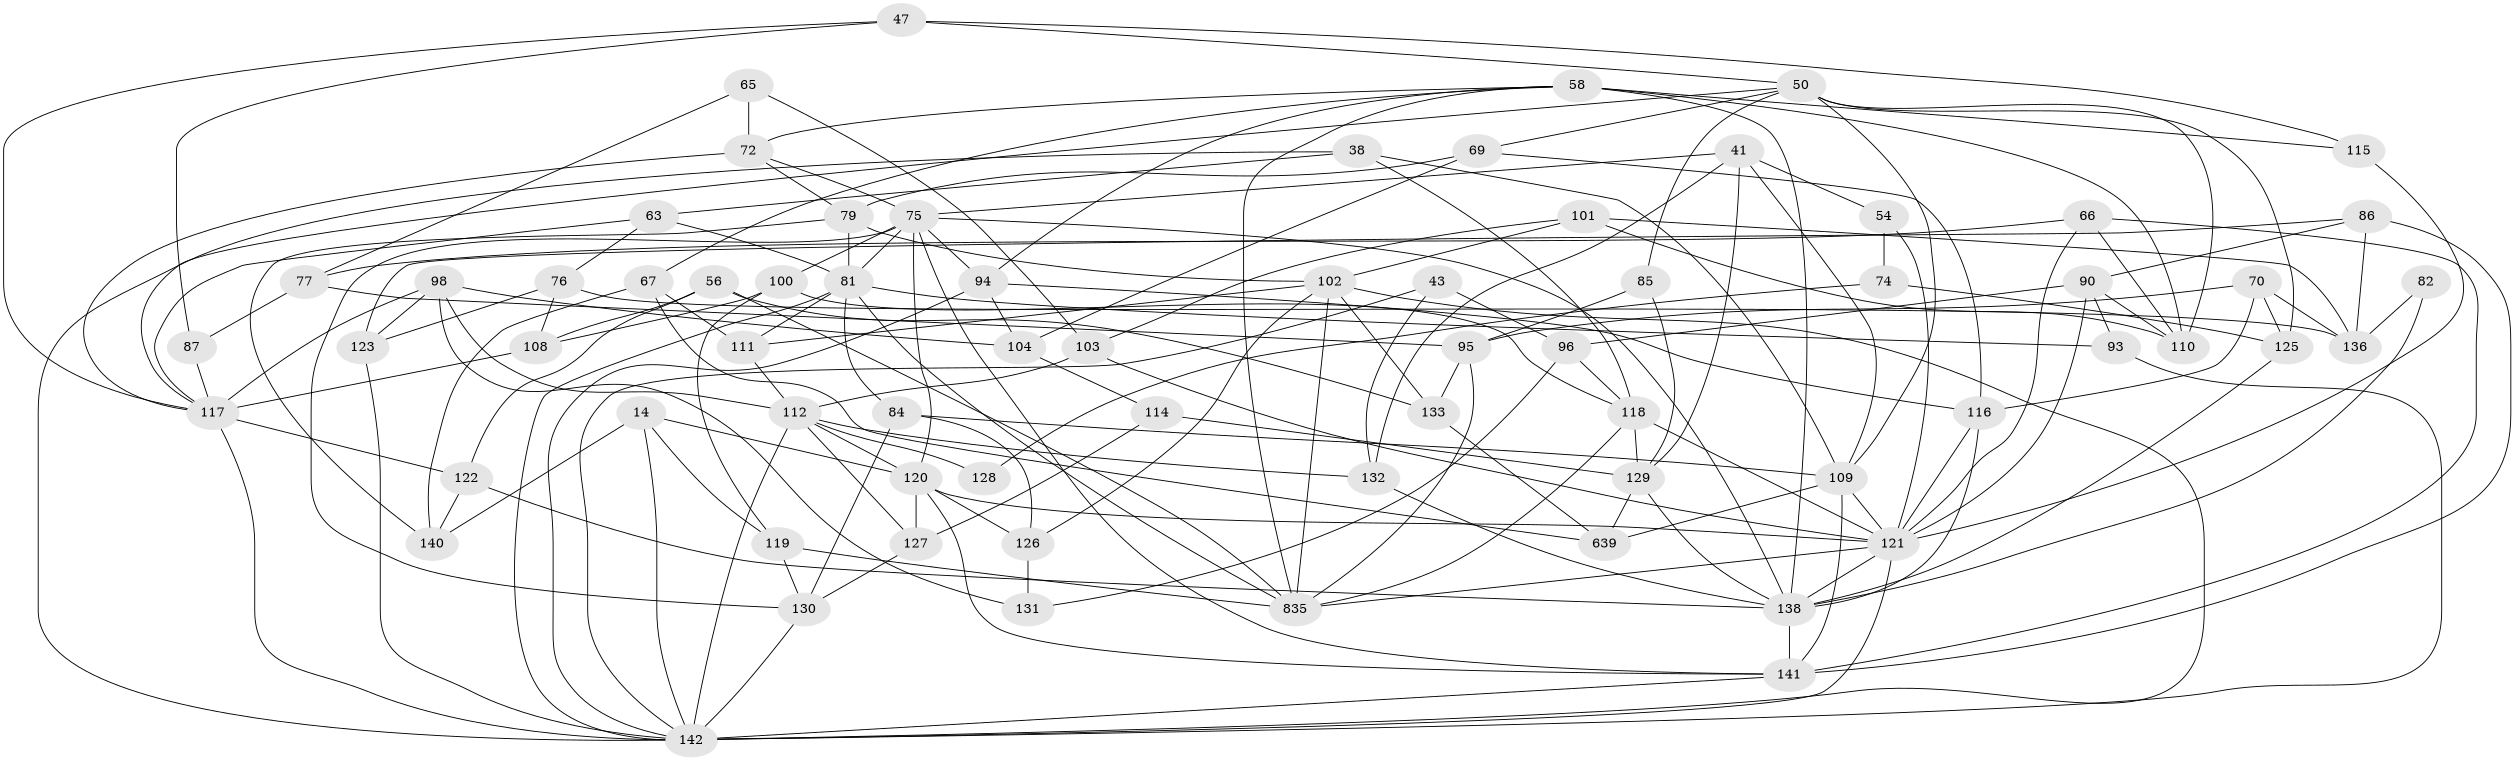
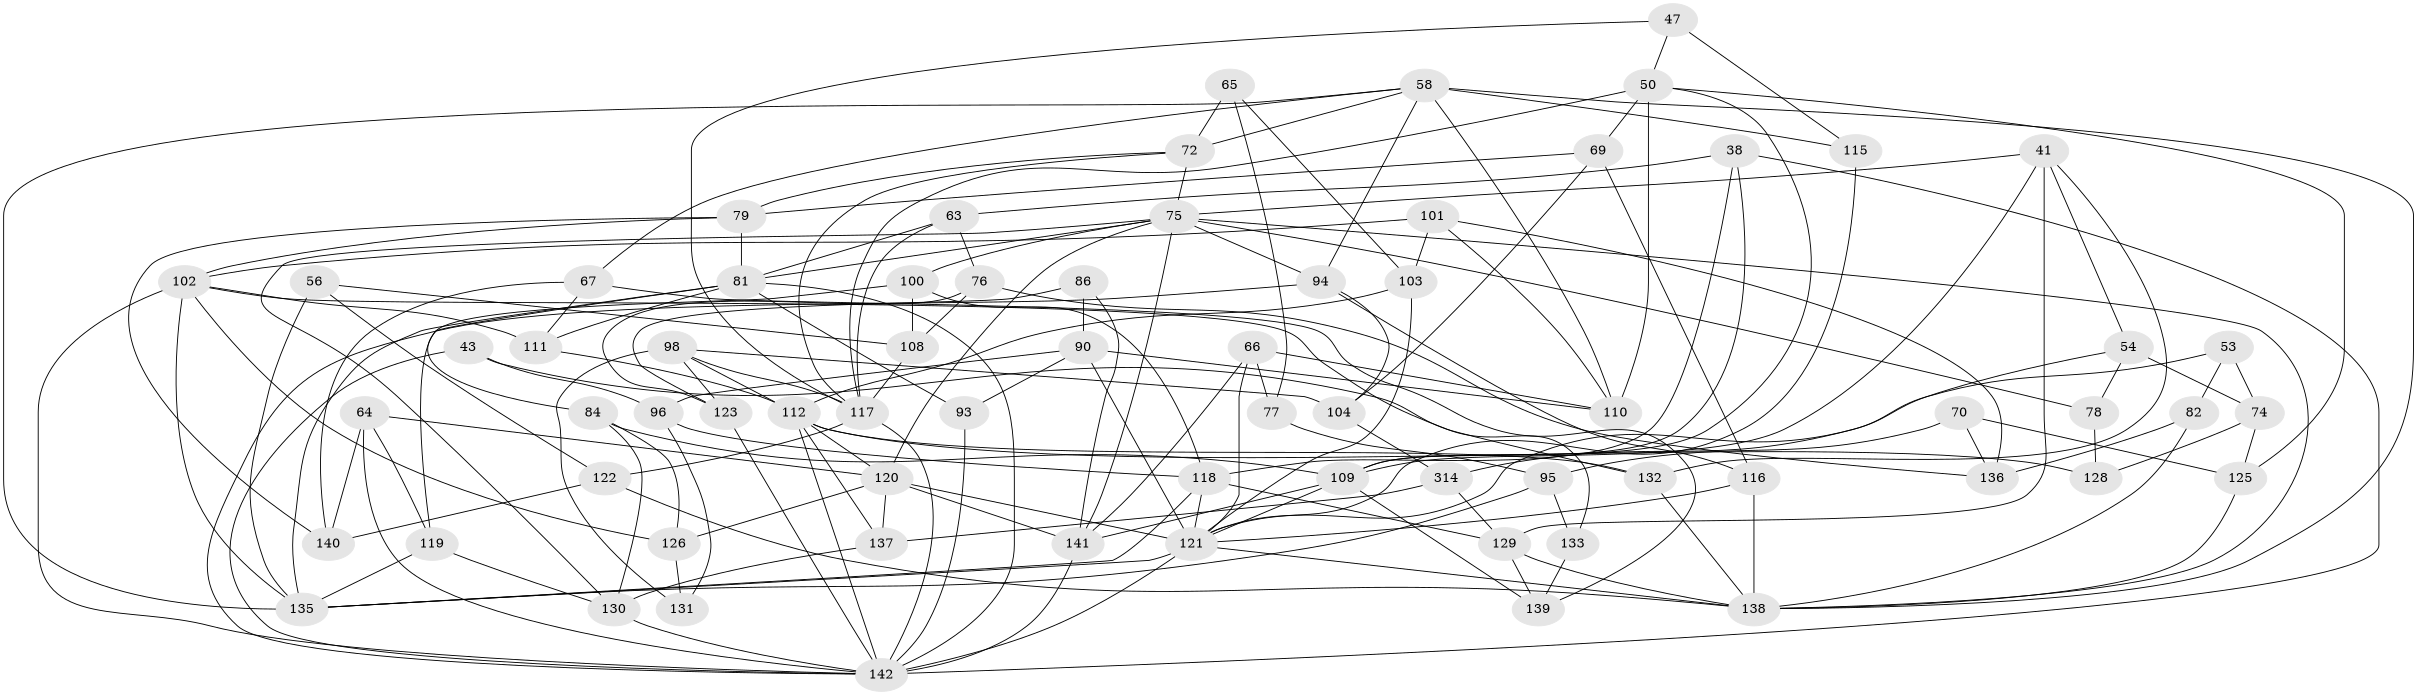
node "85": removed
edge "86" -- "136": removed
edge "56" -- "133": removed
node "87": removed
node "53": added
edge "70" -- "116": removed
node "14": label "14" -> "64"
node "114": label "114" -> "314"
node "78": added
node "127": label "127" -> "137"
node "639": label "639" -> "139"
node "835": label "835" -> "135"
edge "138" -- "141": removed
